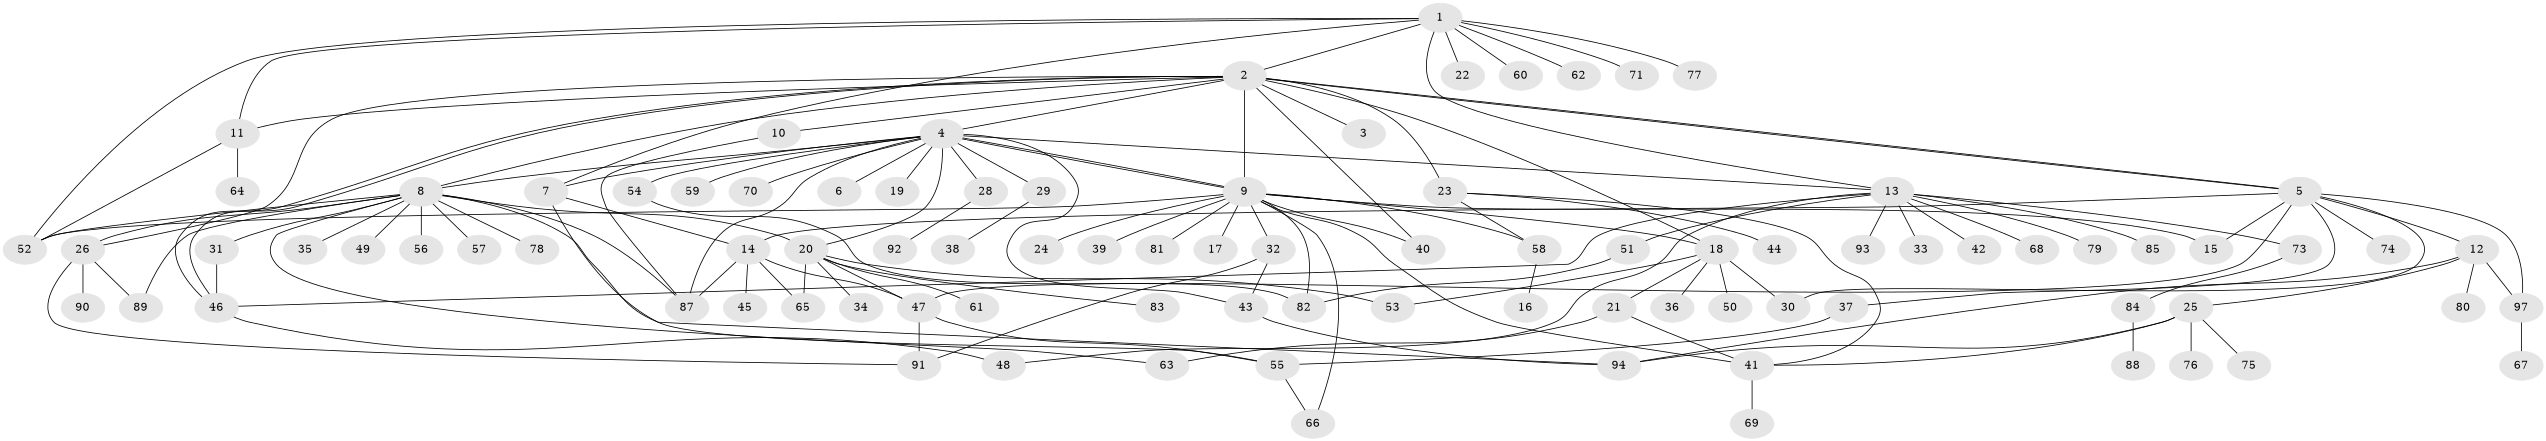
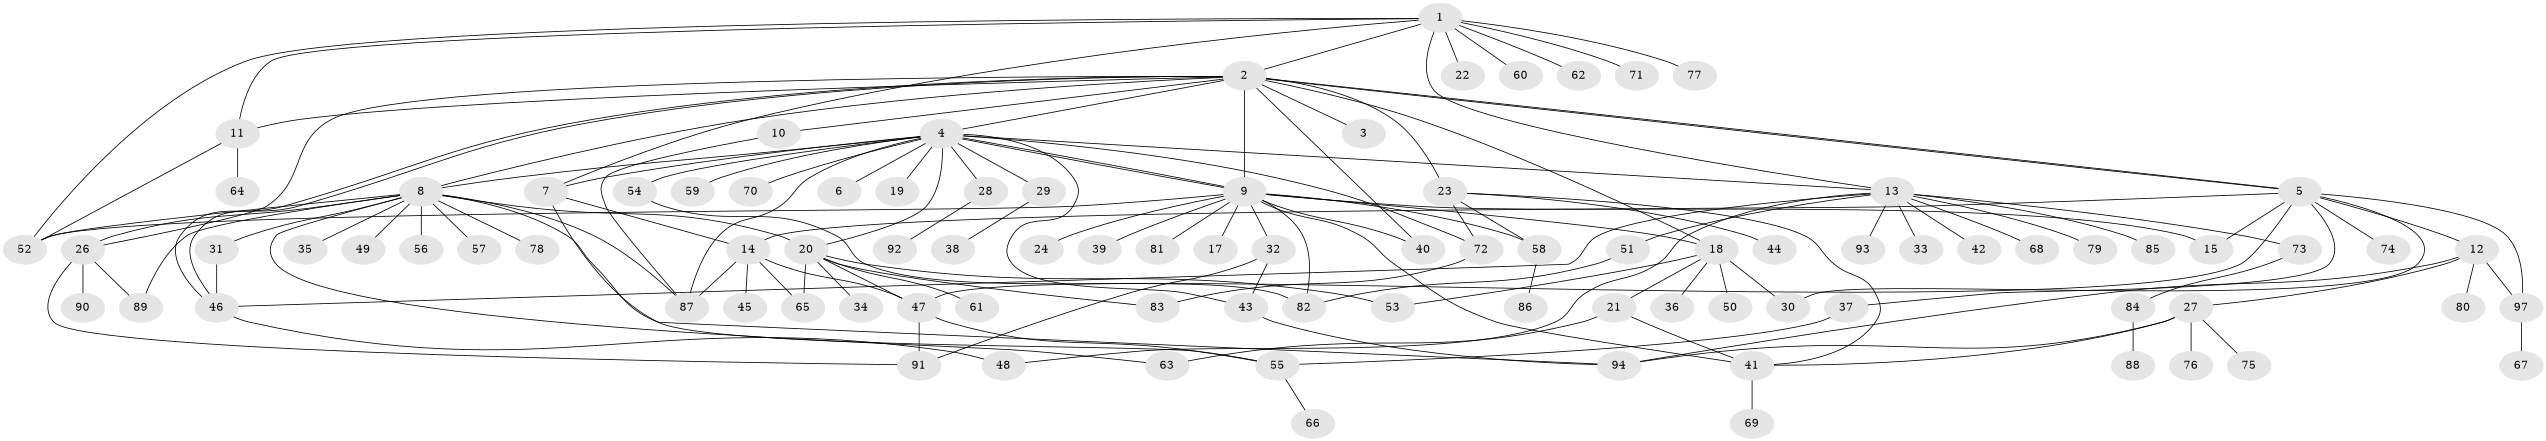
node "72": added
edge "9" -- "66": removed
node "16": label "16" -> "86"
node "25": label "25" -> "27"
